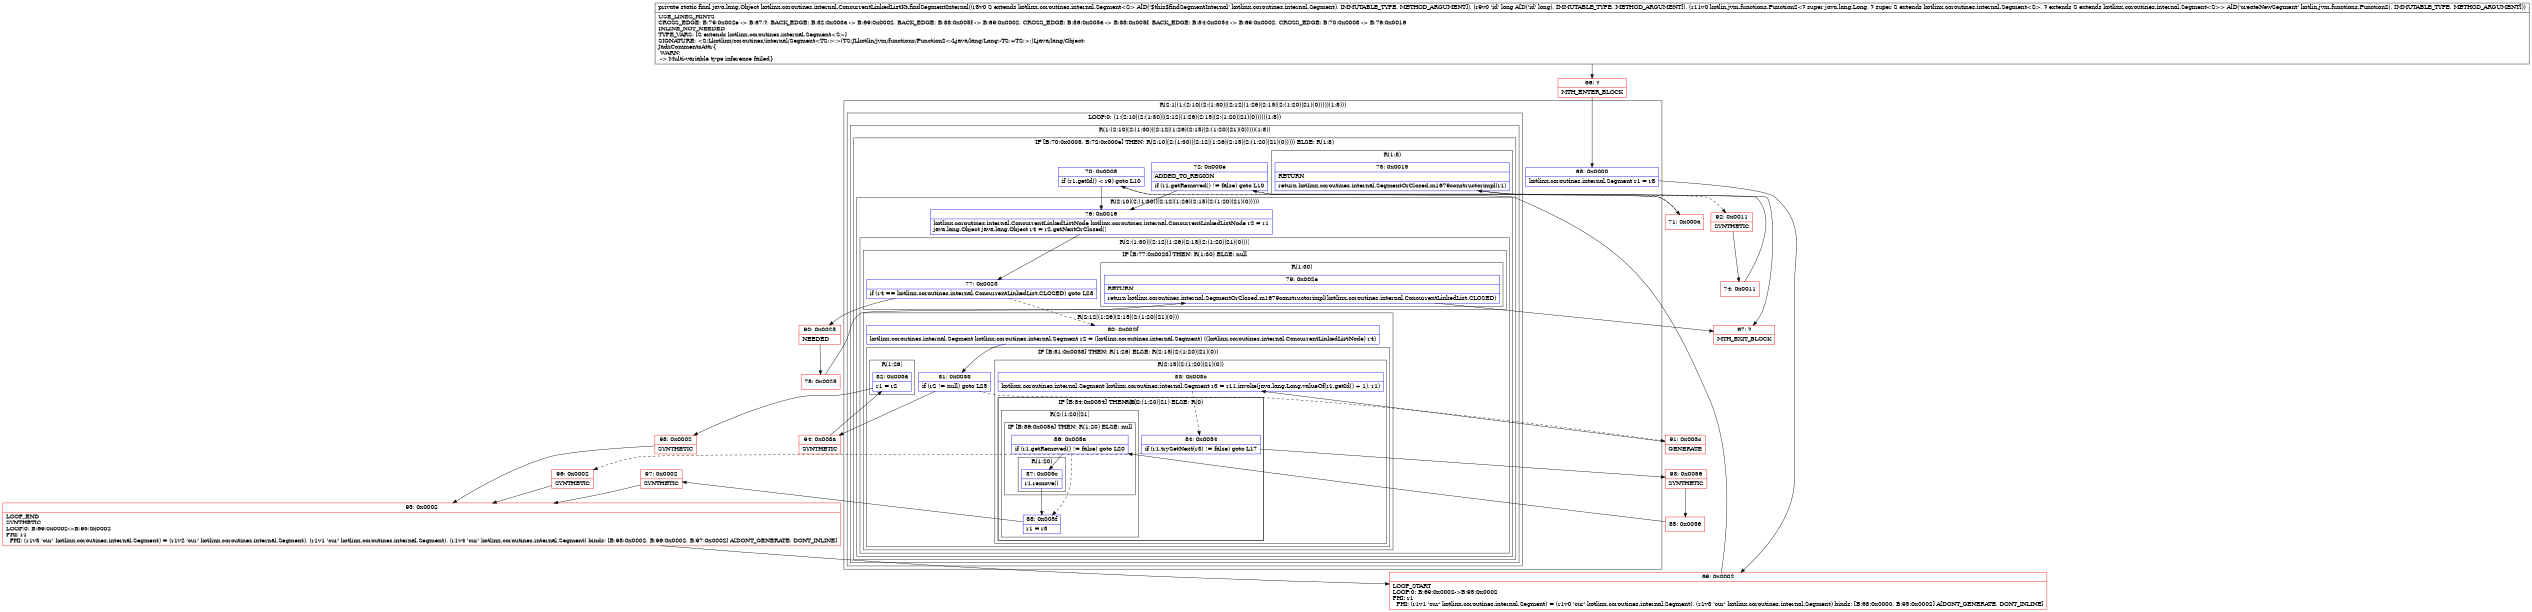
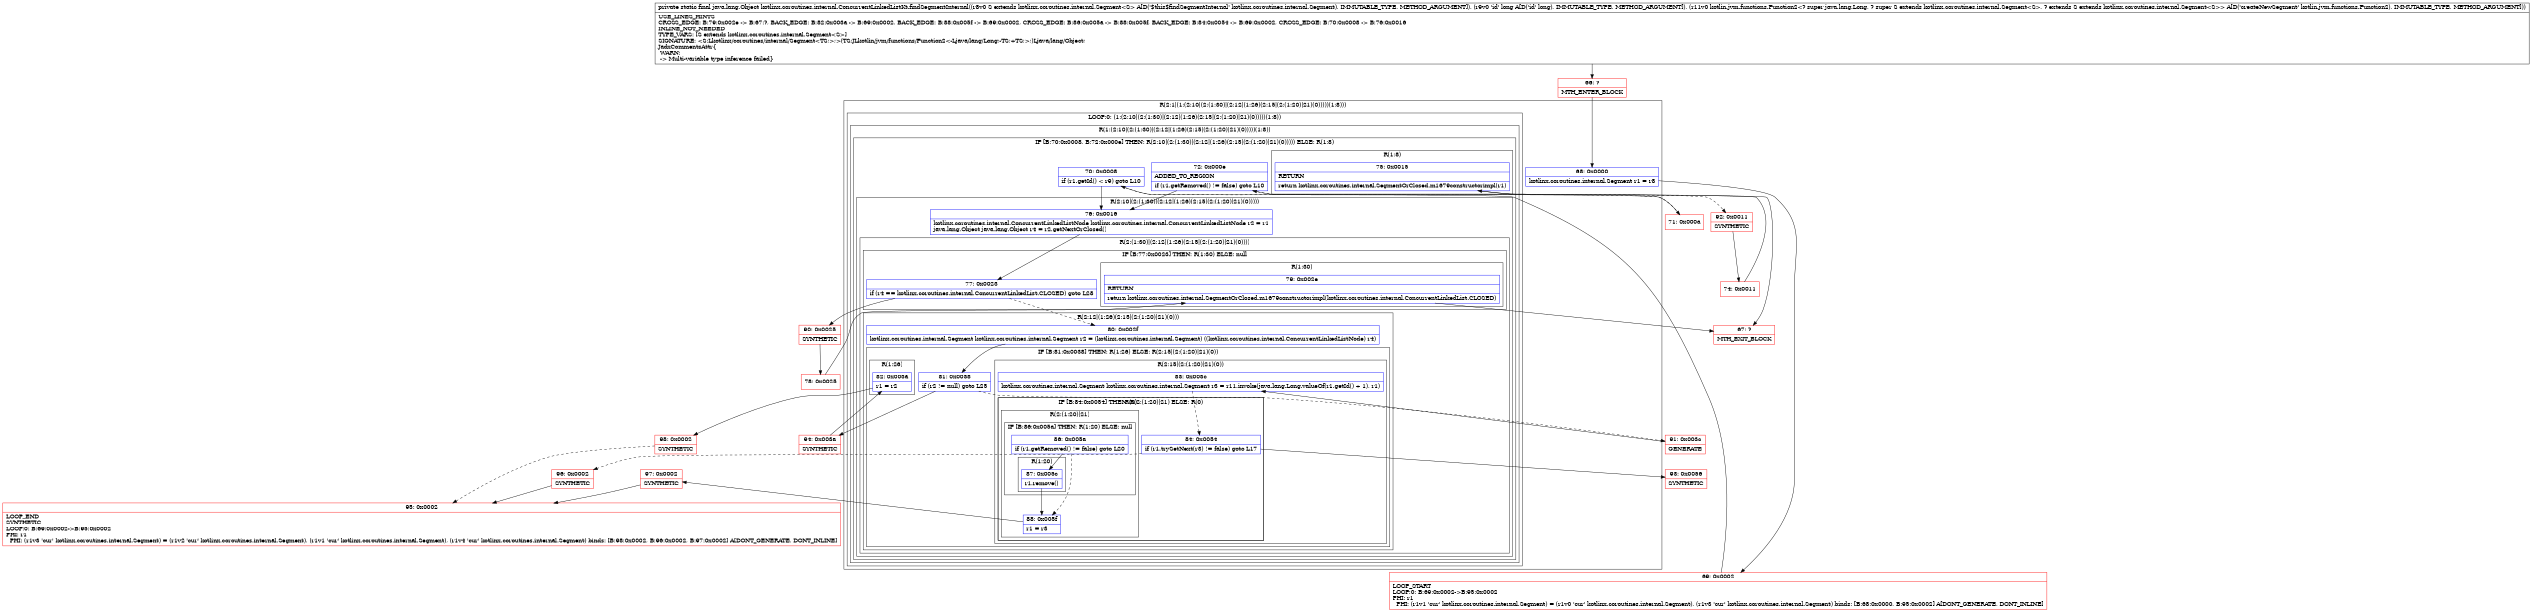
node "90: 0x0025": text "NEEDED" -> "SYNTHETIC"
edge "98: 0x0002" -> "95: 0x0002": style solid -> dashed
node "85: 0x0056": removed
edge "95: 0x0002" -> "69: 0x0002": removed
